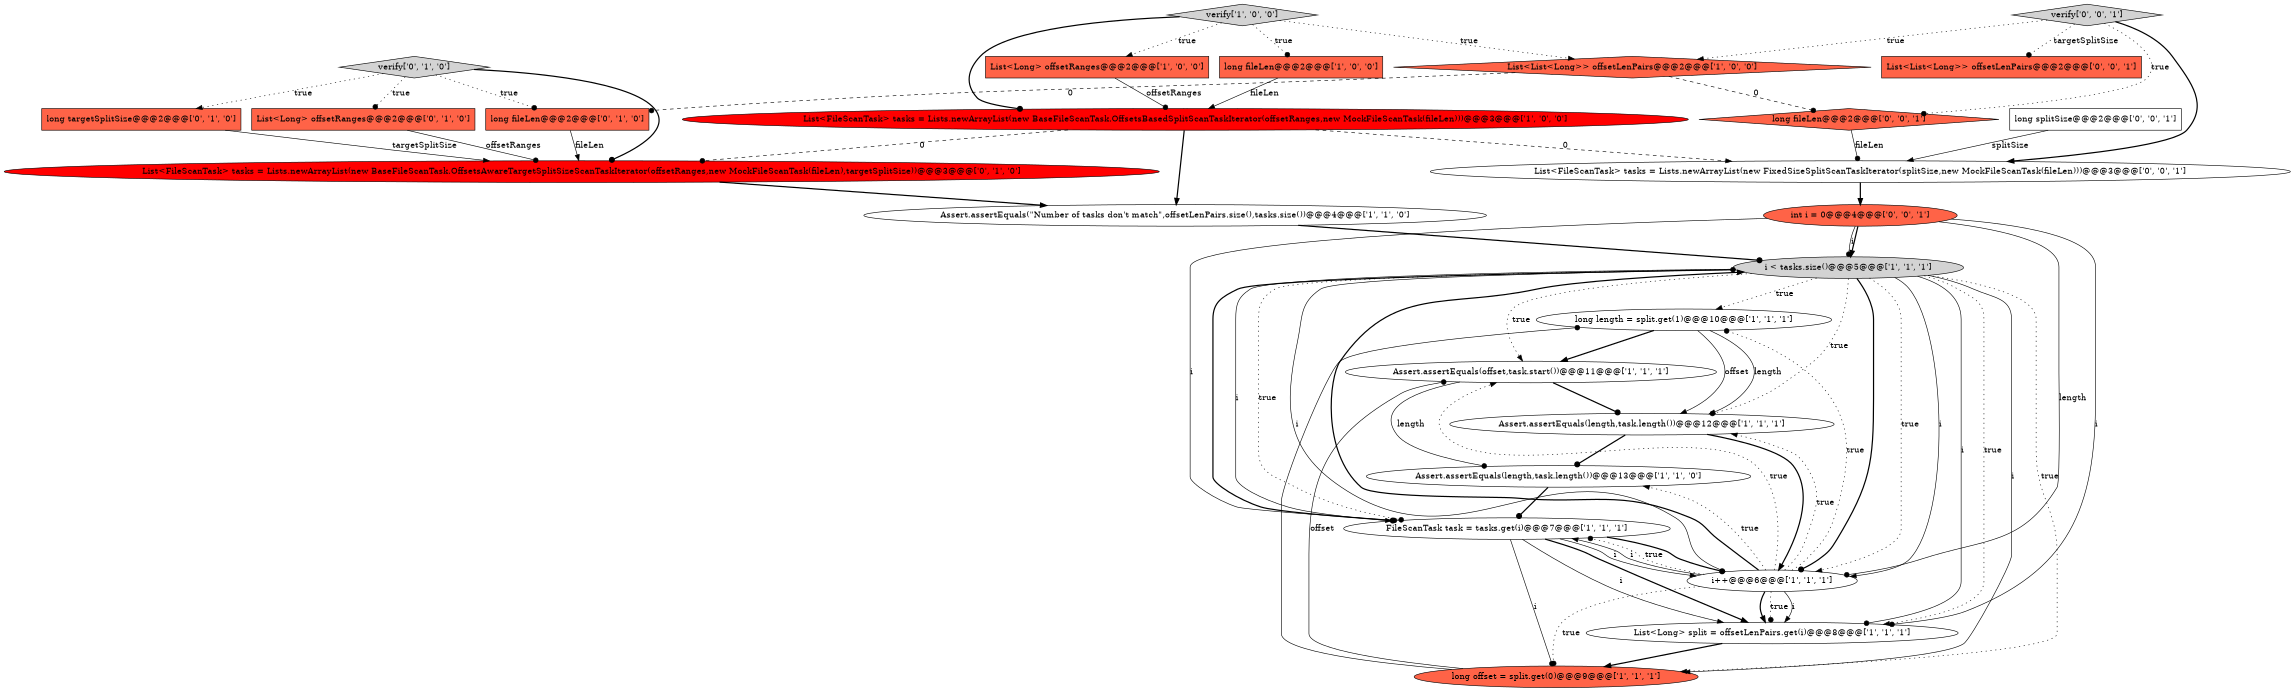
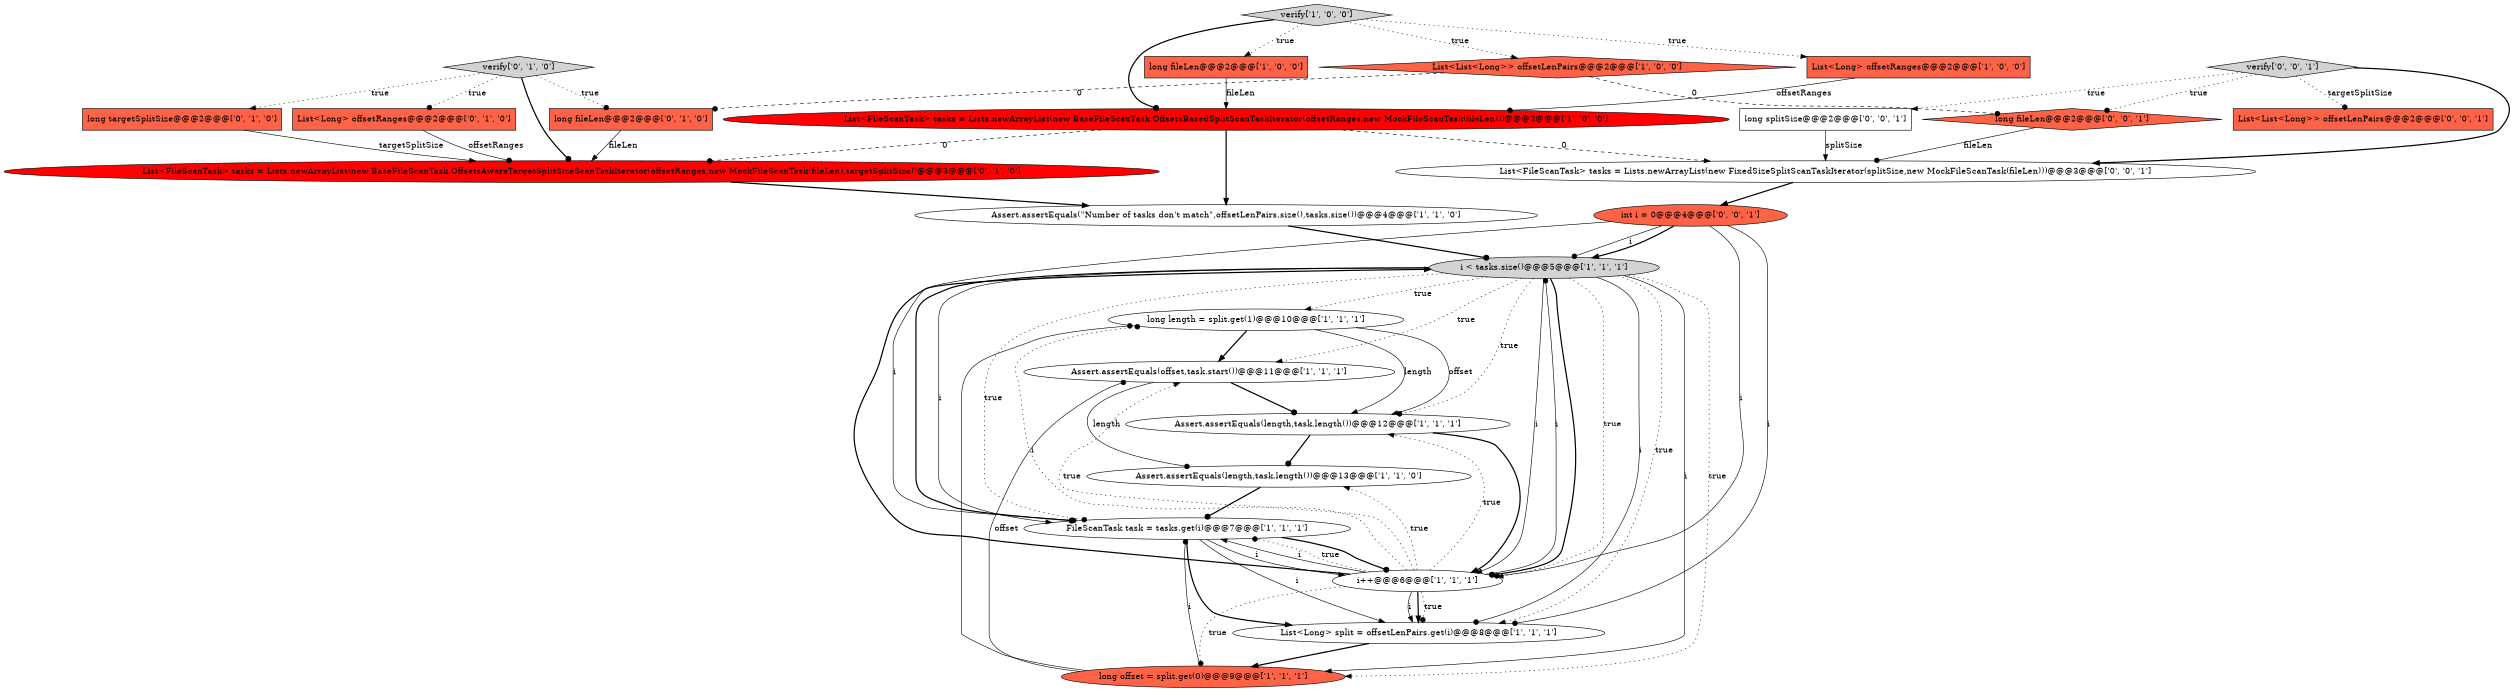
edge "verify['1', '0', '0']" -> "long fileLen@@@2@@@['1', '0', '0']": arrowhead dot -> normal
edge "verify['0', '0', '1']" -> "List<List<Long>> offsetLenPairs@@@2@@@['1', '0', '0']": now "verify['0', '0', '1']" -> "long splitSize@@@2@@@['0', '0', '1']"
edge "int i = 0@@@4@@@['0', '0', '1']" -> "i++@@@6@@@['1', '1', '1']": label "length" -> "i"
edge "i++@@@6@@@['1', '1', '1']" -> "long length = split.get(1)@@@10@@@['1', '1', '1']": label "true" -> "i"
edge "FileScanTask task = tasks.get(i)@@@7@@@['1', '1', '1']" -> "long offset = split.get(0)@@@9@@@['1', '1', '1']": reversed
